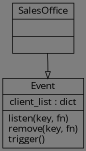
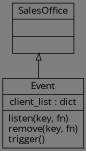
edge "SalesOffice" -> "Event": reversed
